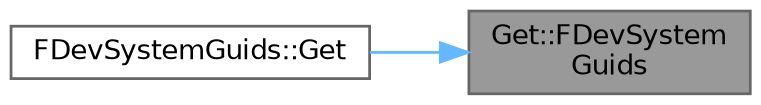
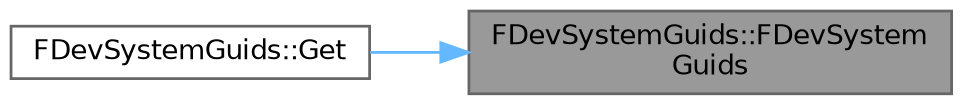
node "Get::FDevSystem Guids": label "Get::FDevSystem Guids" -> "FDevSystemGuids::FDevSystem Guids"
